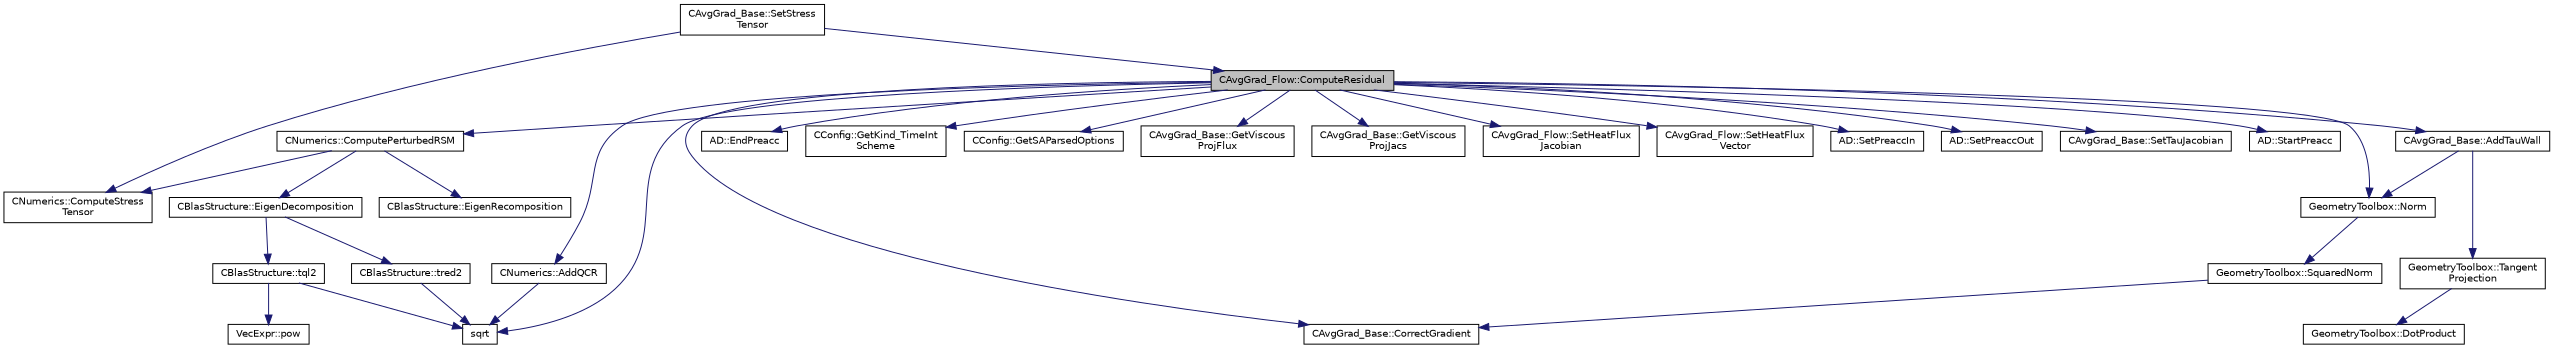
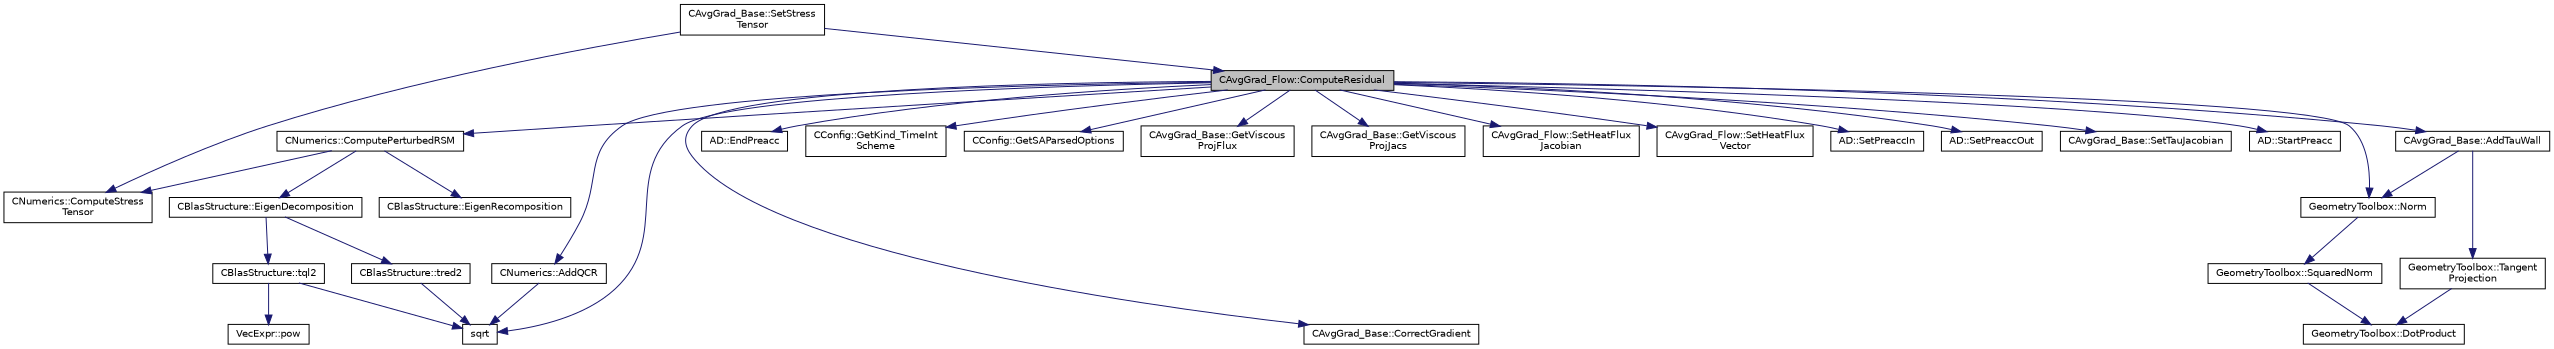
edge "GeometryToolbox::SquaredNorm" -> "CAvgGrad_Base::CorrectGradient": now "GeometryToolbox::SquaredNorm" -> "GeometryToolbox::DotProduct"
